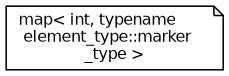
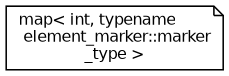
node "map< int, typename element_type::marker _type >": label "map< int, typename element_type::marker _type >" -> "map< int, typename element_marker::marker _type >"
